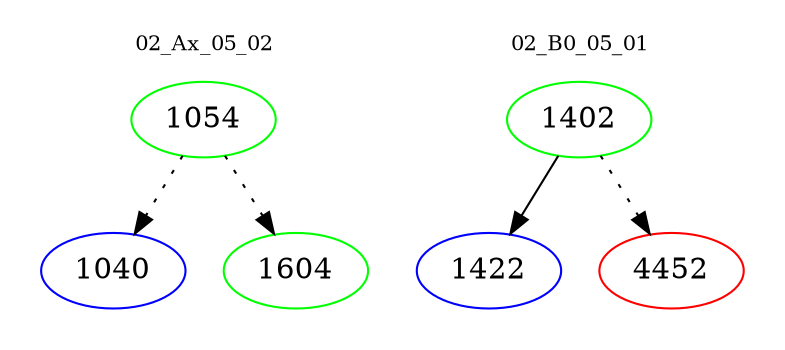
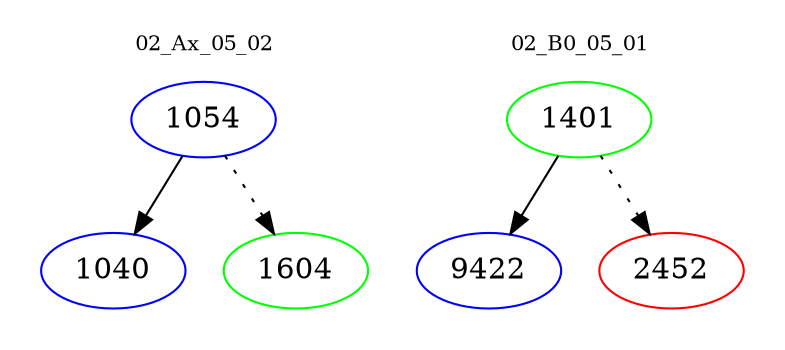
node "1054": color green -> blue
node "1402": label "1402" -> "1401"
edge "1054" -> "1040": style dotted -> solid
node "1422": label "1422" -> "9422"
node "4452": label "4452" -> "2452"
